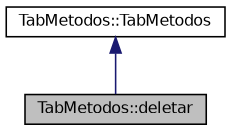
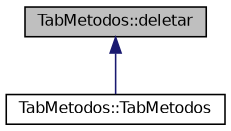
edge "TabMetodos::deletar" -> "TabMetodos::TabMetodos": reversed
